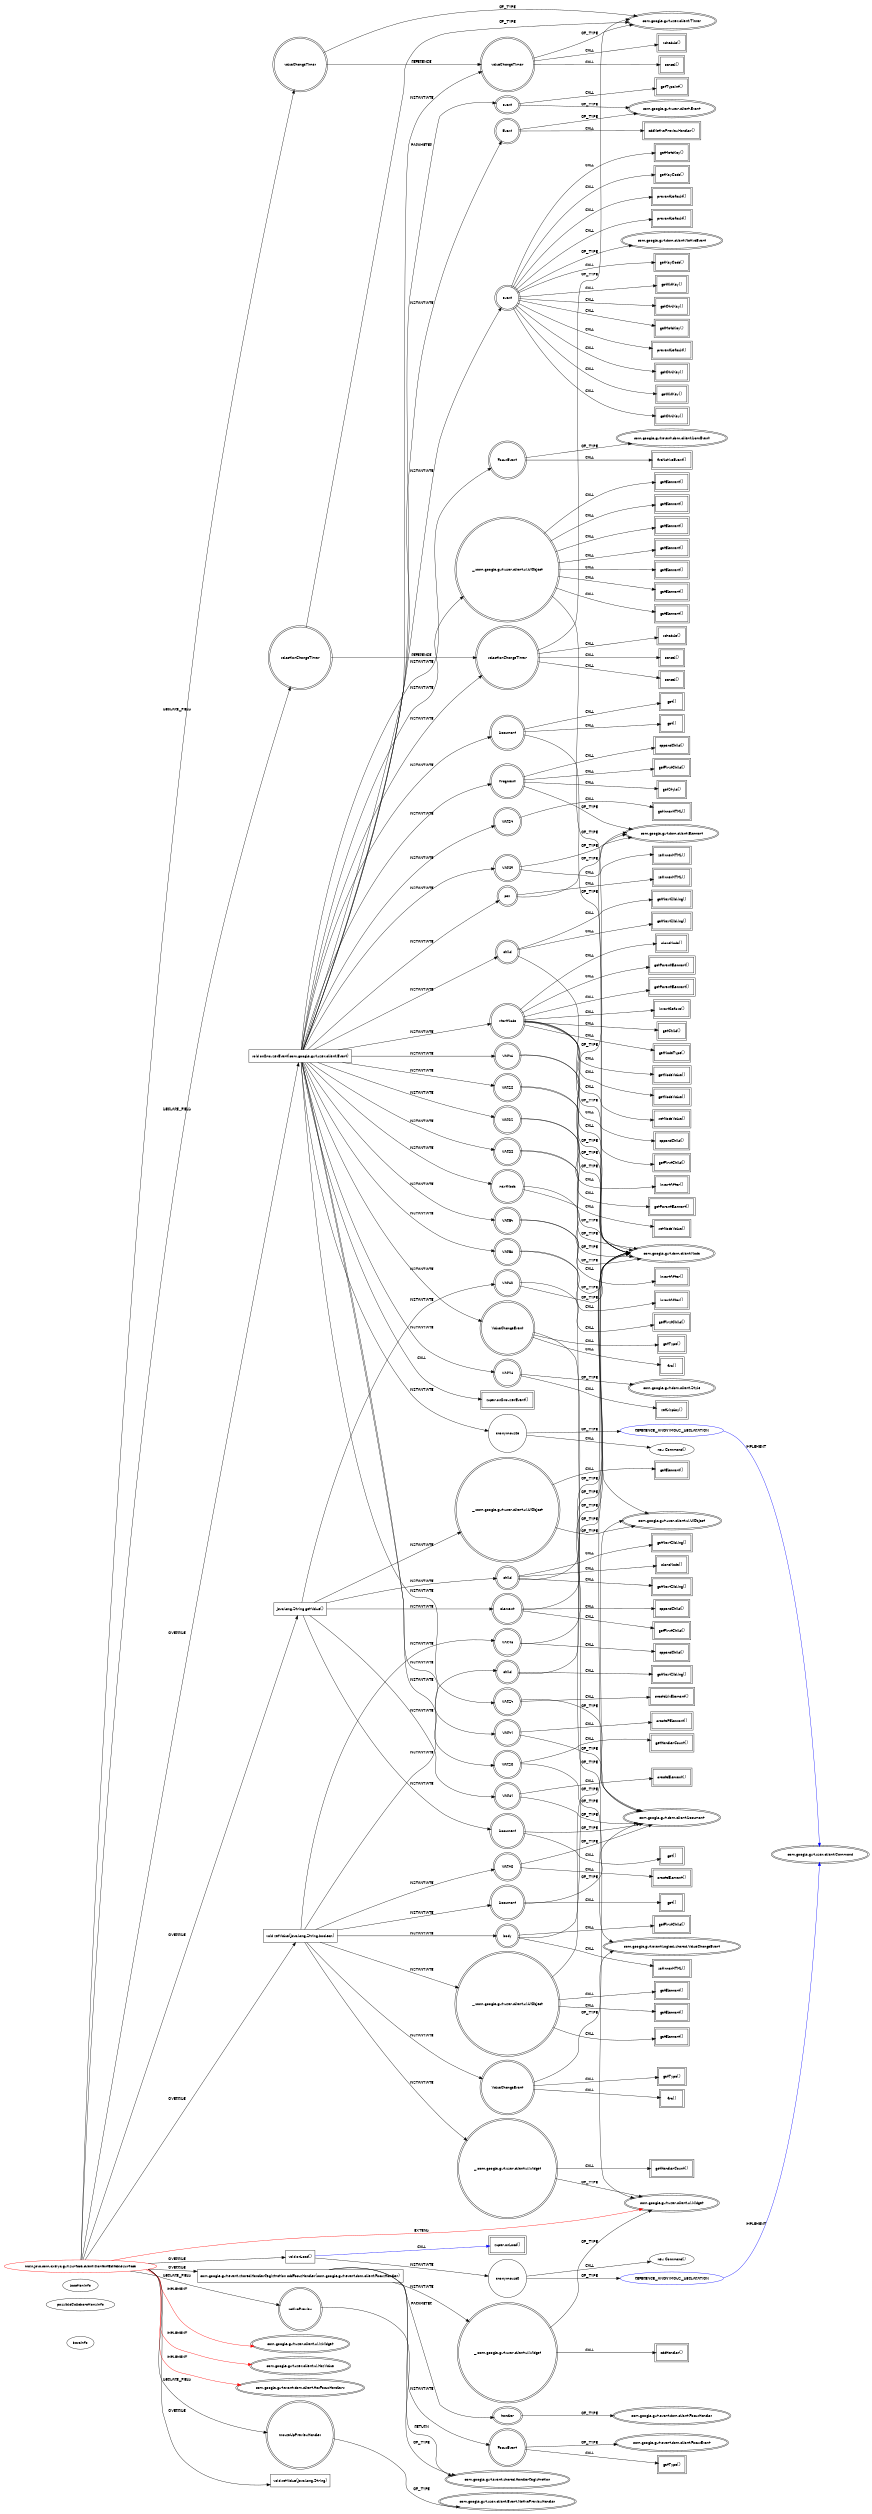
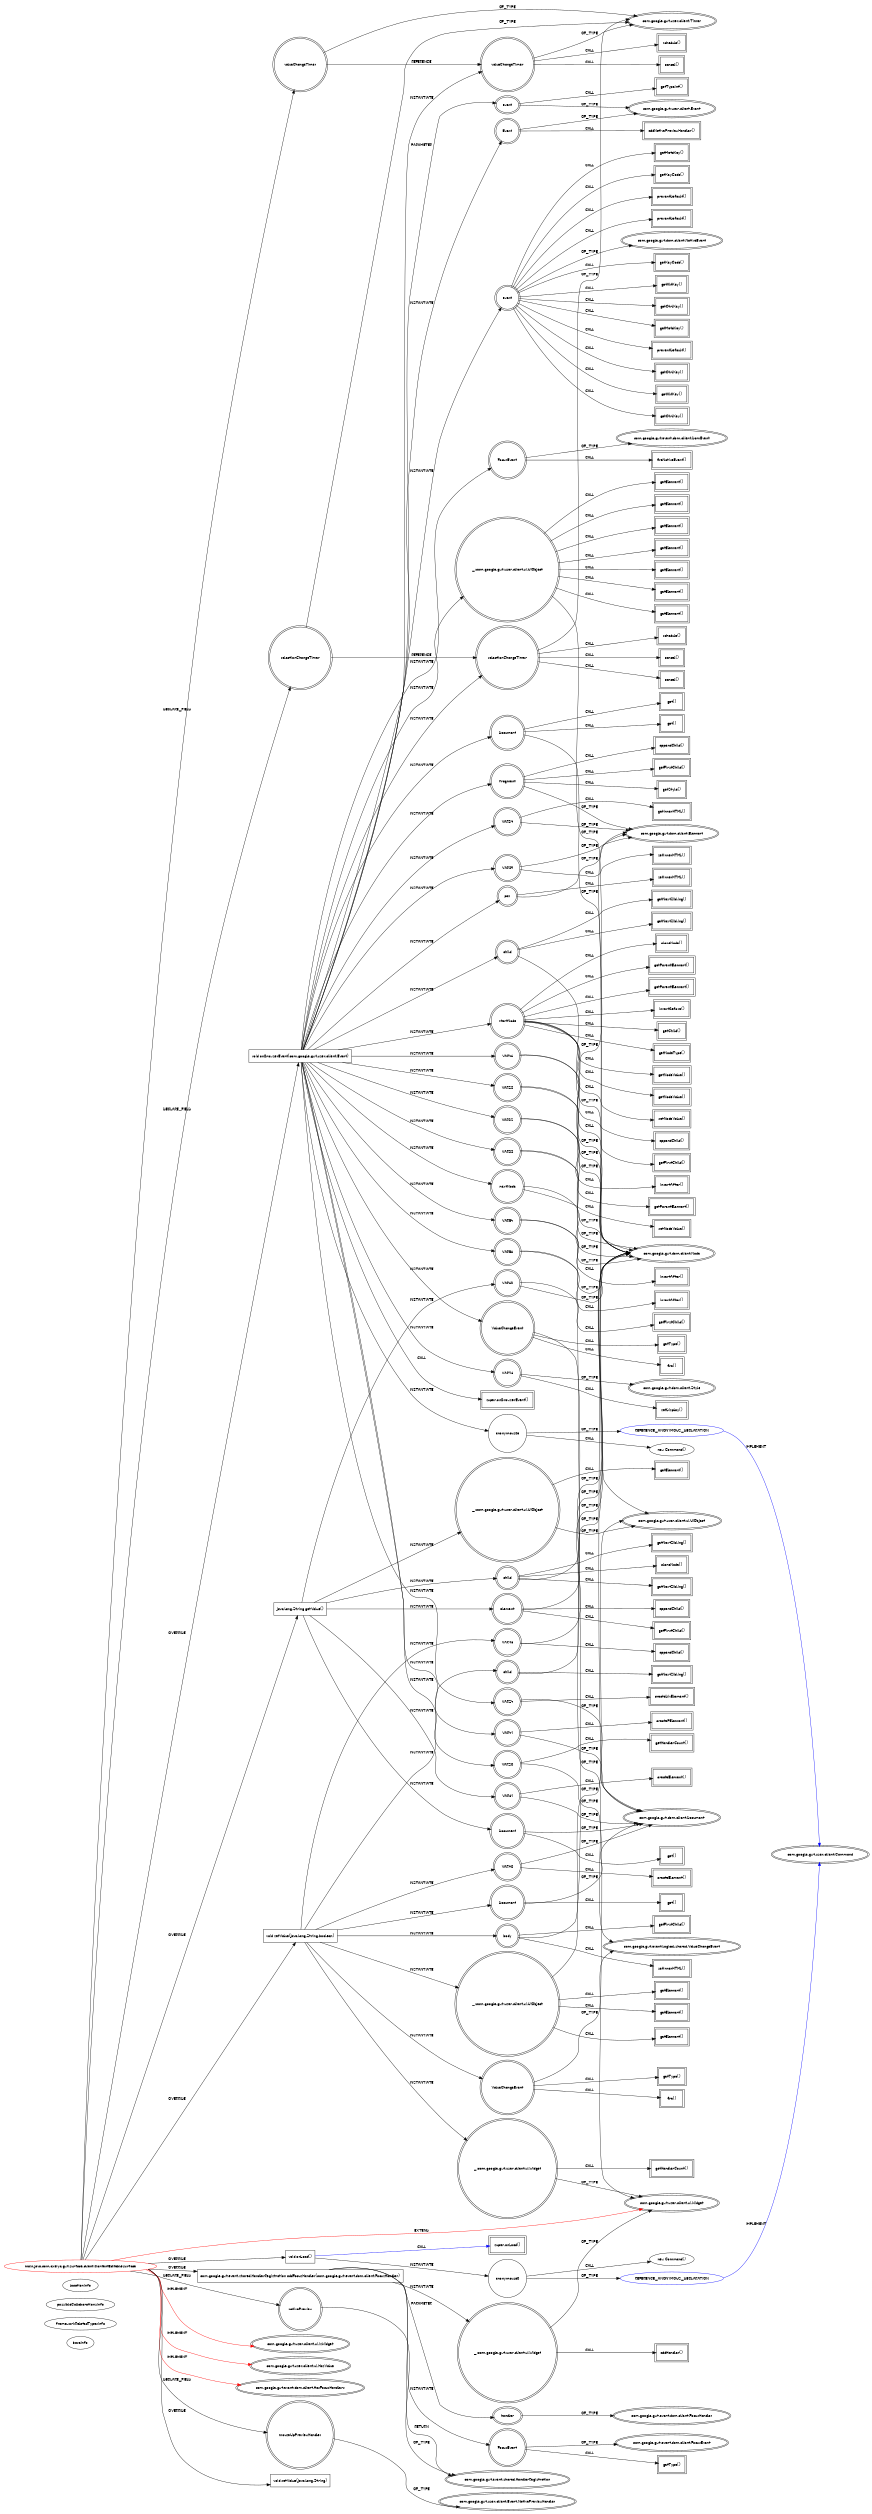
edge "VAR37" -> "com.google.gwt.dom.client.Element": added, label "OF_TYPE"
node "frameworkRelatedTypesInfo": added
